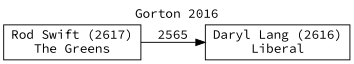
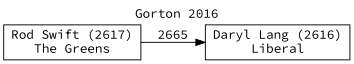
edge "Rod Swift (2617) The Greens" -> "Daryl Lang (2616) Liberal": label "2565" -> "2665"
